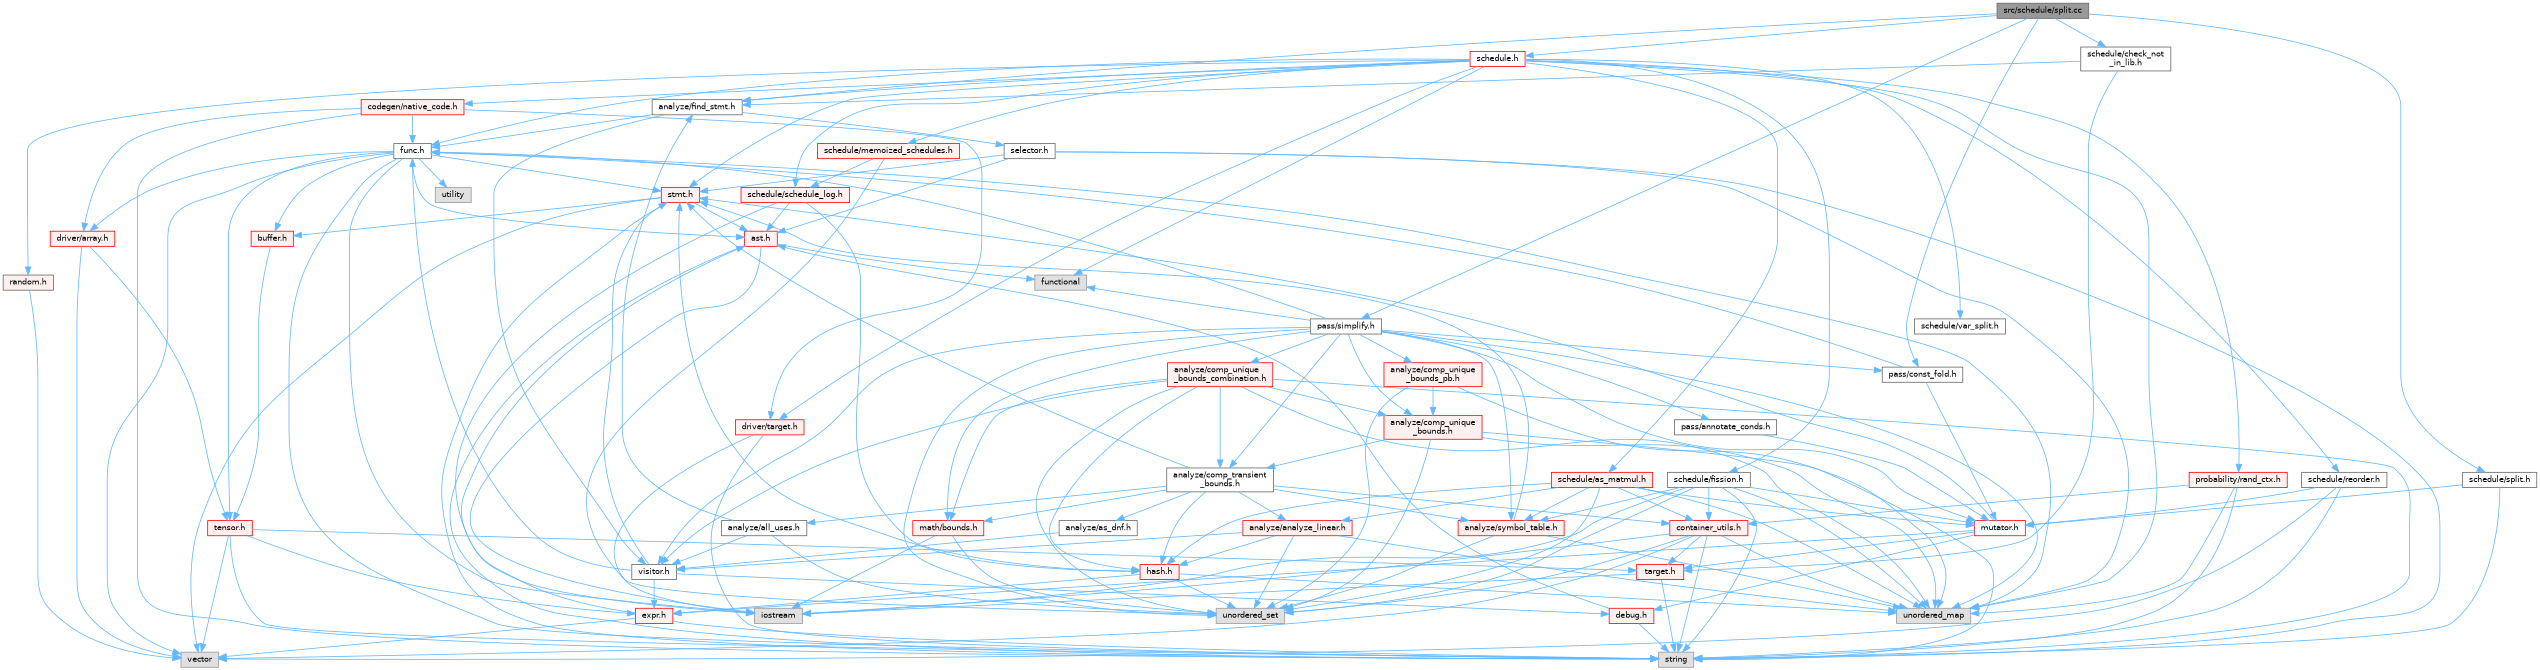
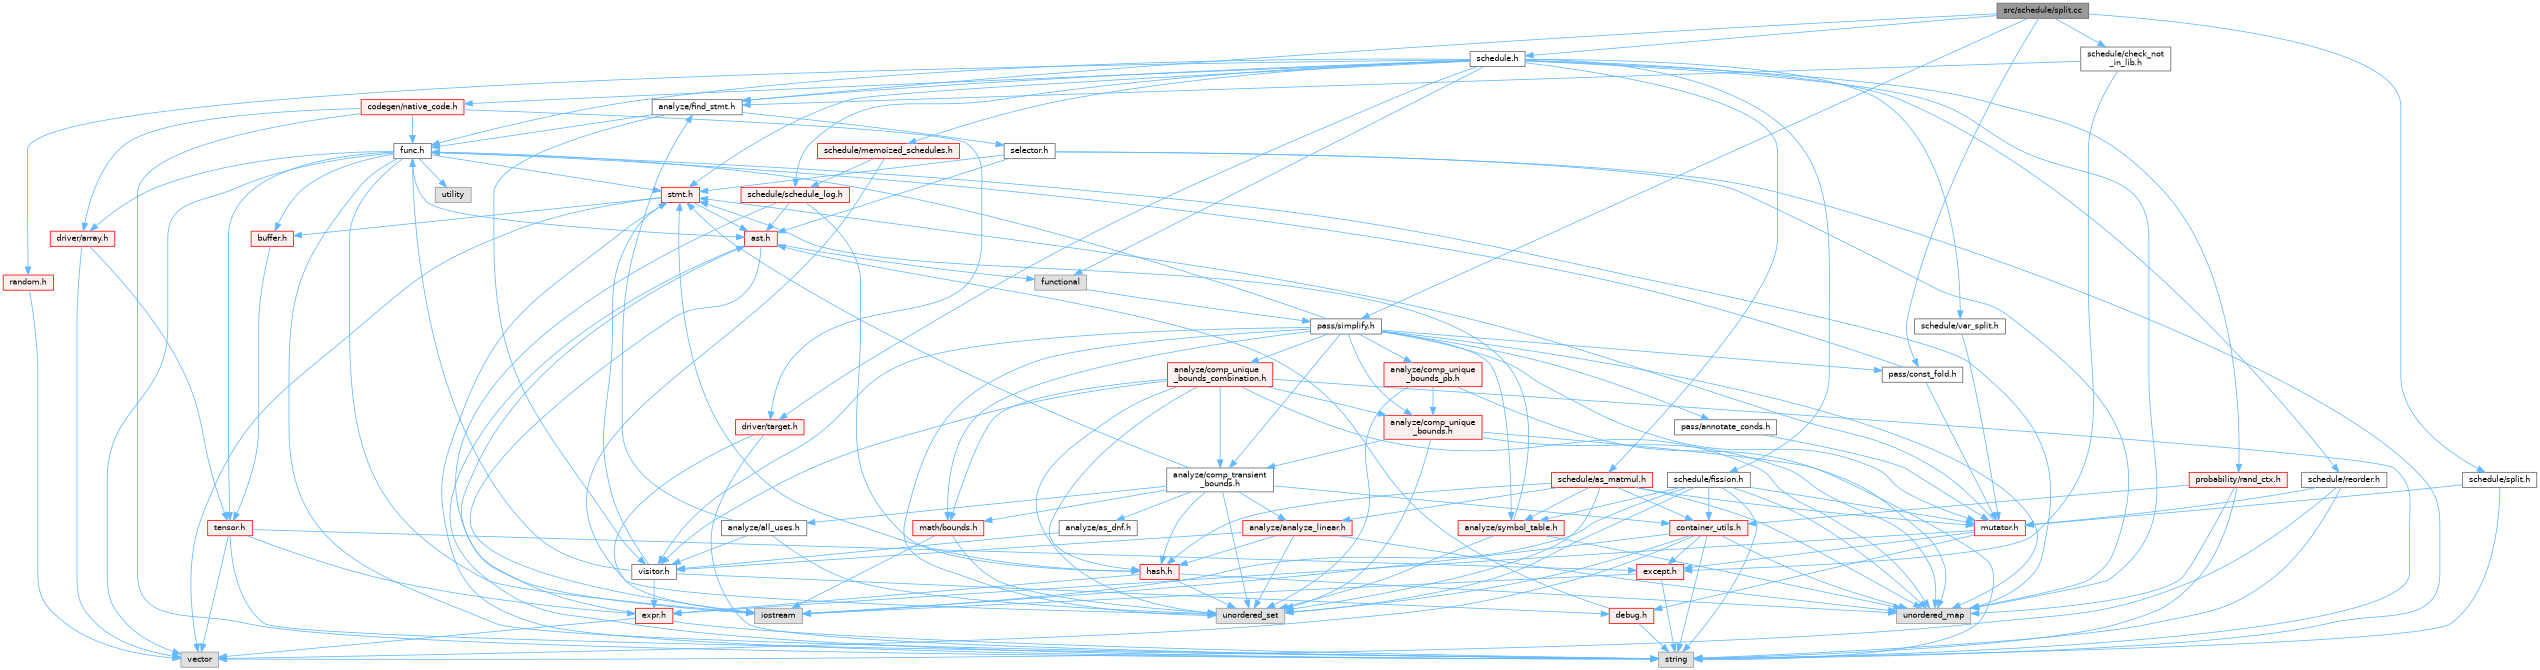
node "schedule.h": color red -> grey40
node "random.h": color grey40 -> red
edge "pass/simplify.h" -> "functional": reversed
edge "schedule/var_split.h" -> "mutator.h": added
edge "analyze/comp_transient _bounds.h" -> "analyze/symbol_table.h": now "analyze/comp_transient _bounds.h" -> "unordered_set"
node "target.h": label "target.h" -> "except.h"
